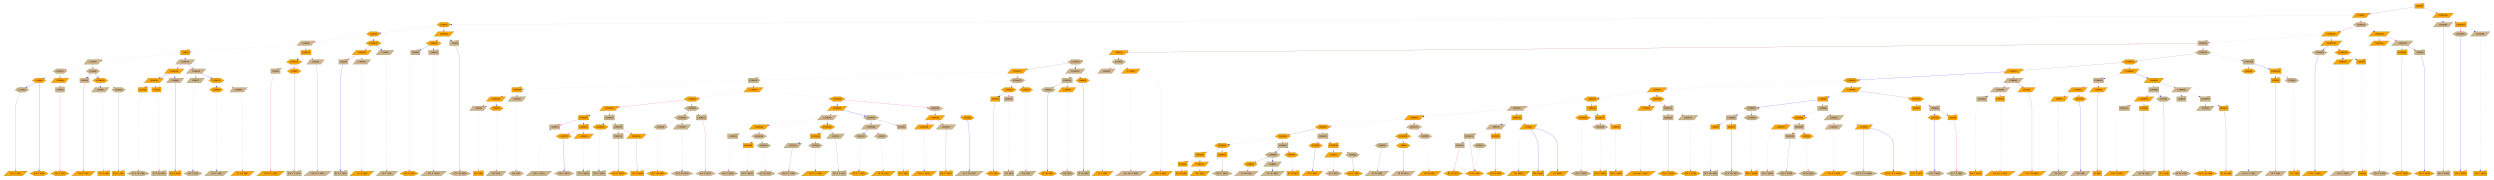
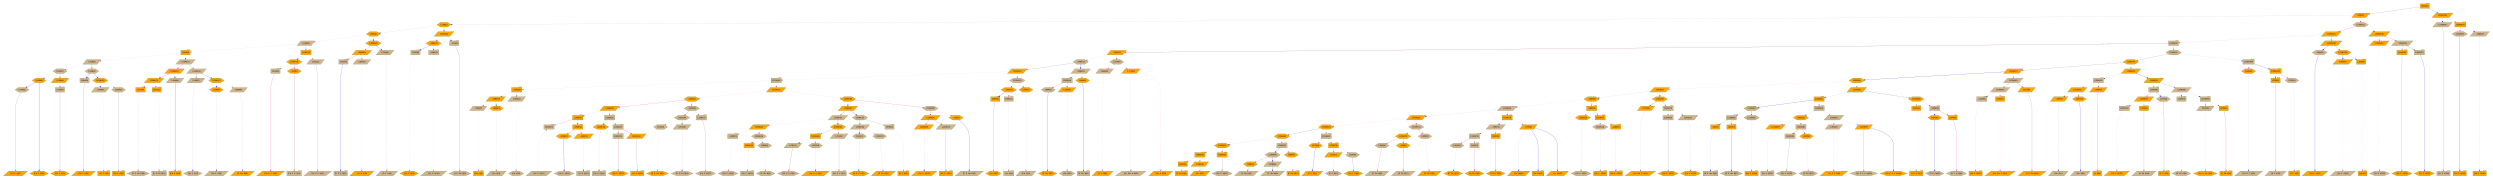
edge "L5306(75)" -> "[D  Fis  A](2)": now "L5306(75)" -> "L2695(2)"
